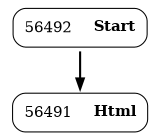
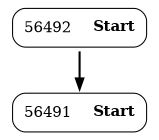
node "56491": text "Html" -> "Start"
